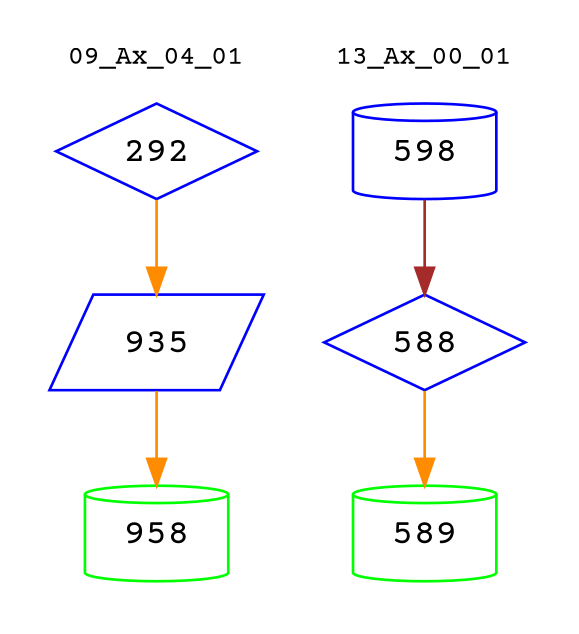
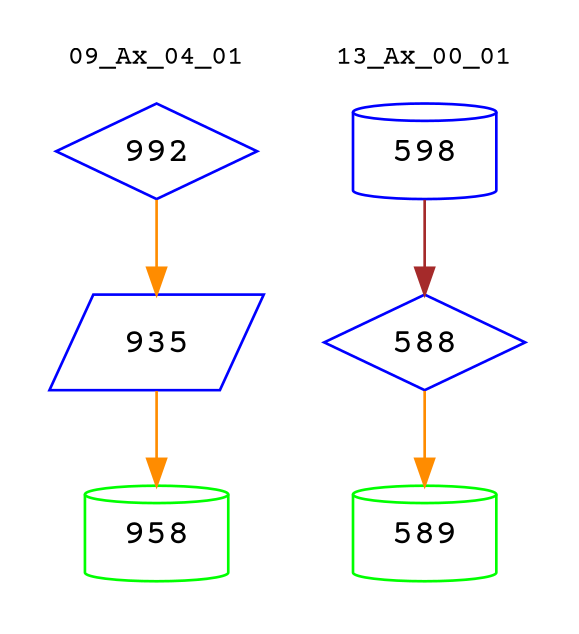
node "292": label "292" -> "992"
